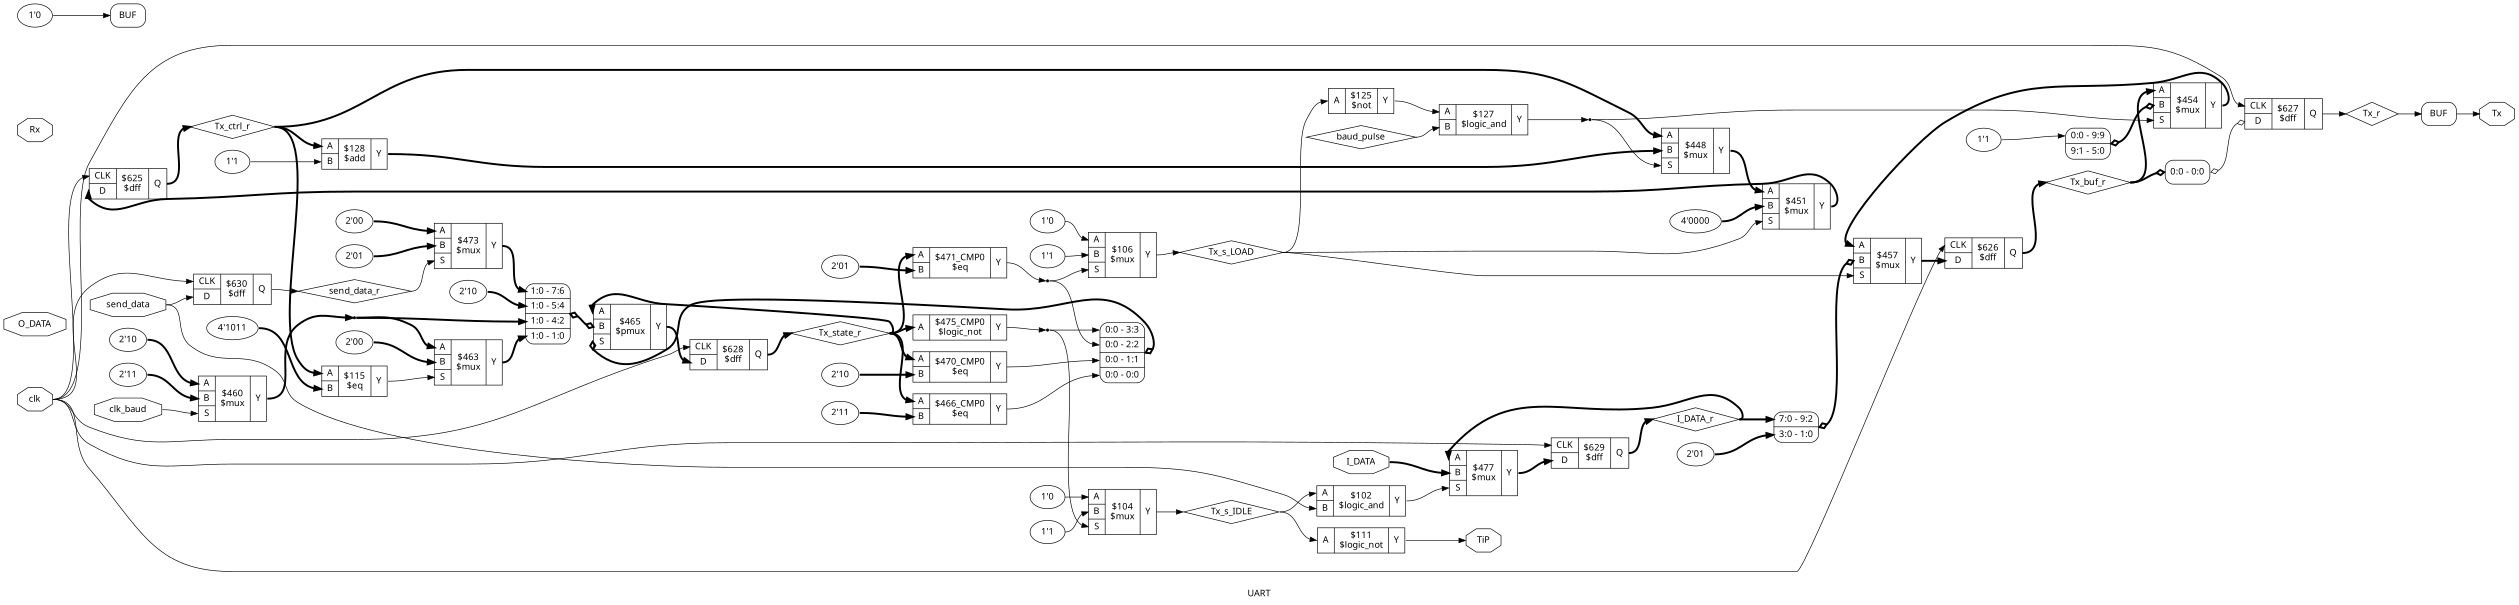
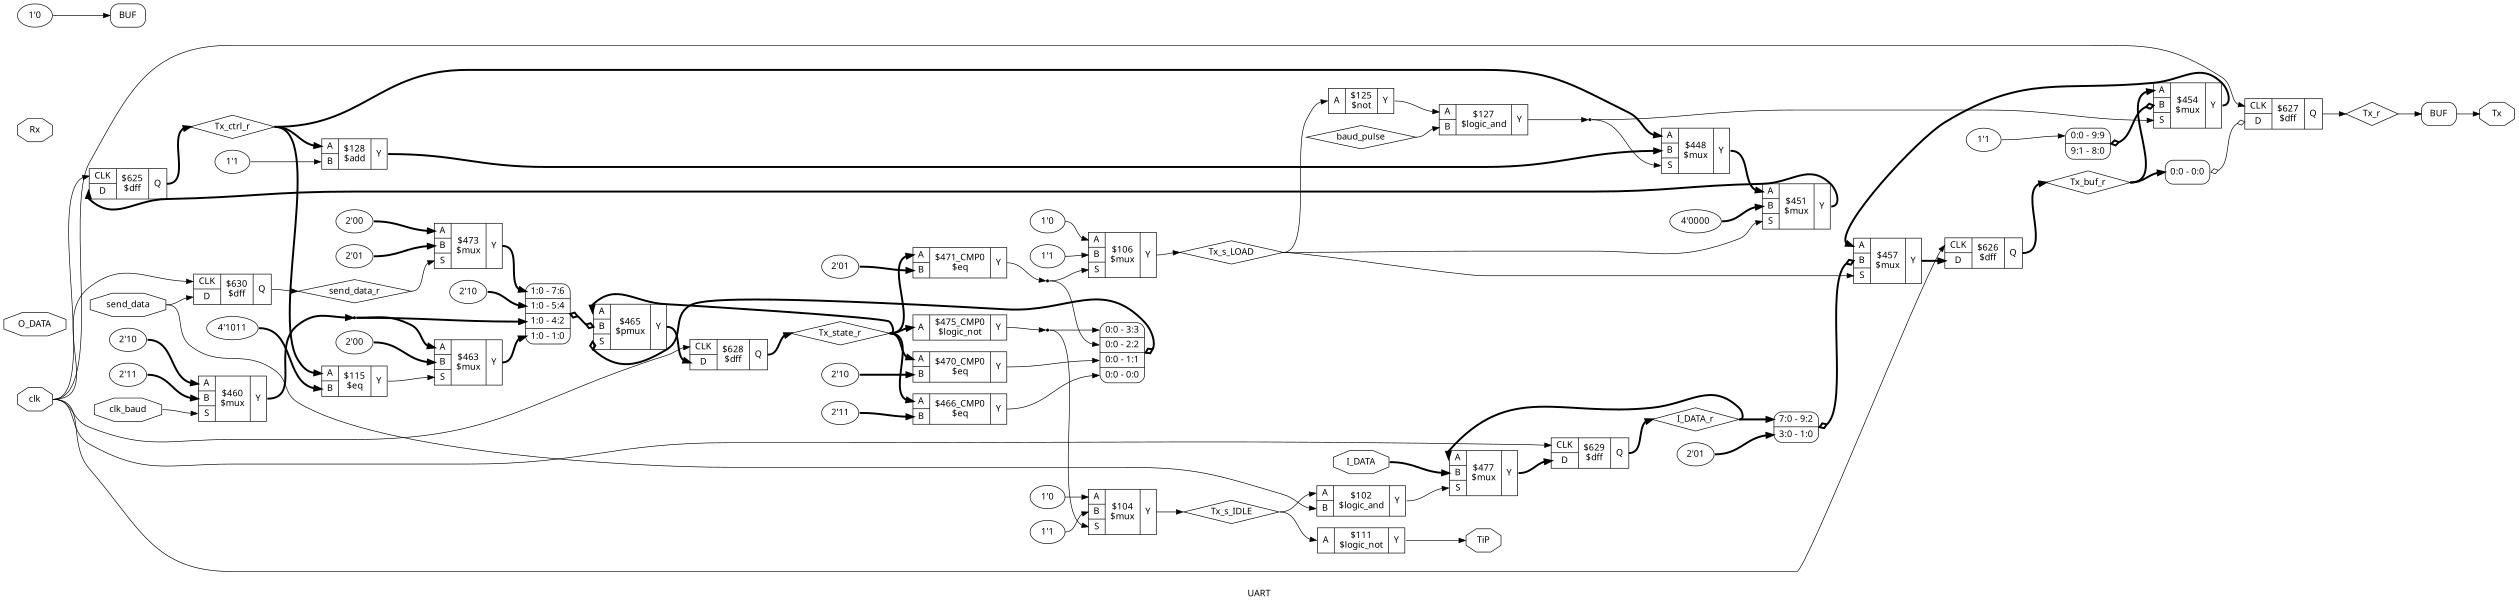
node "0:0 - 9:9": text "9:1 - 5:0" -> "9:1 - 8:0"
edge "Tx_buf_r" -> "0:0 - 0:0": arrowhead odiamond -> normal
